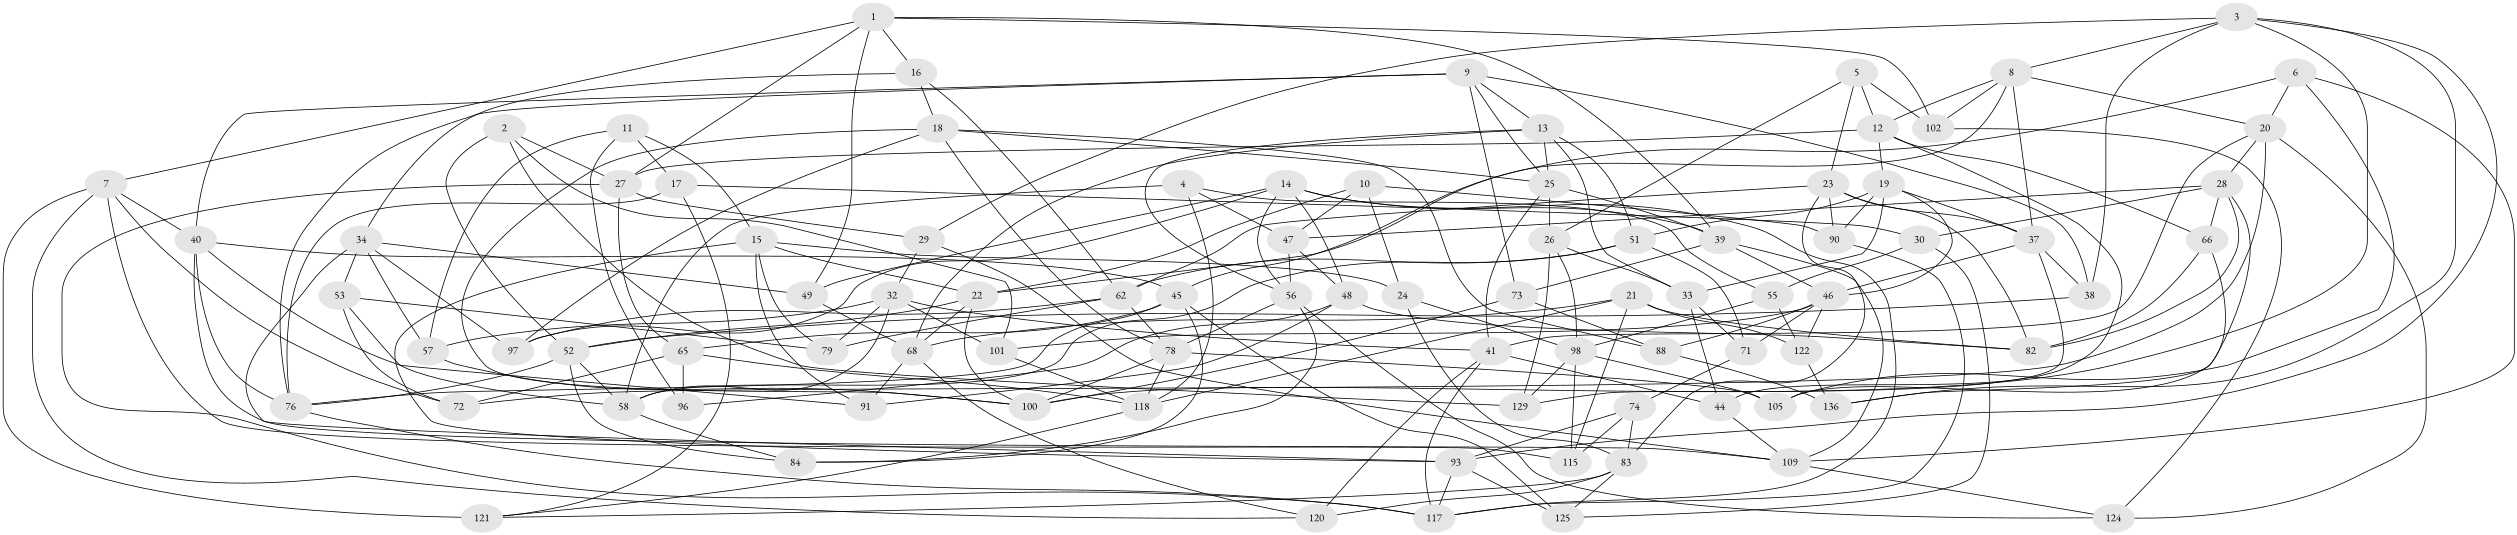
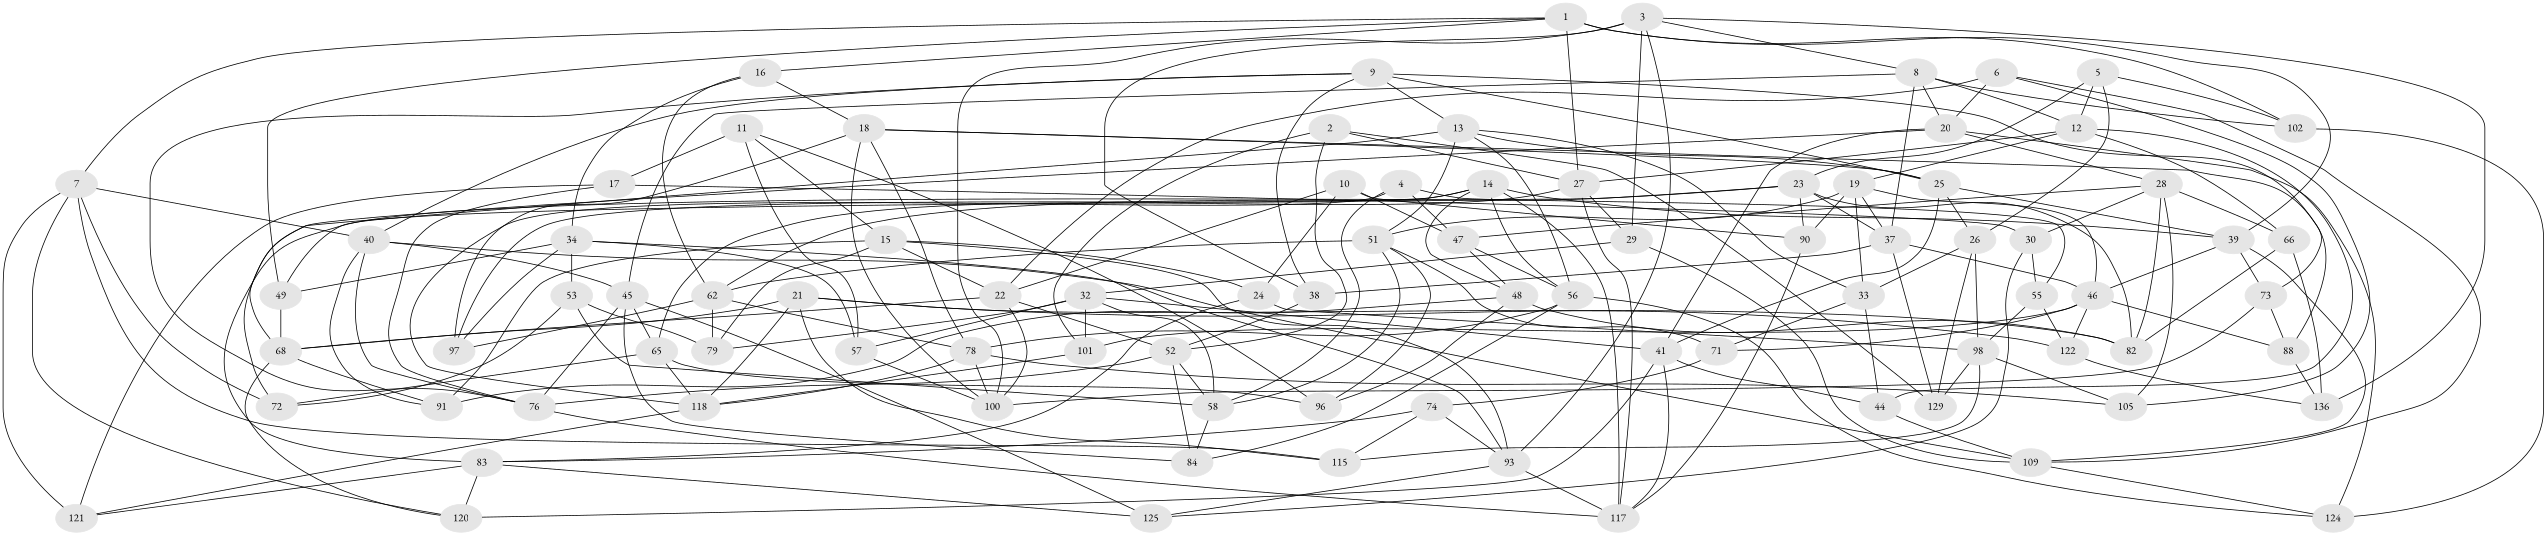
edge "51" -- "96": added
